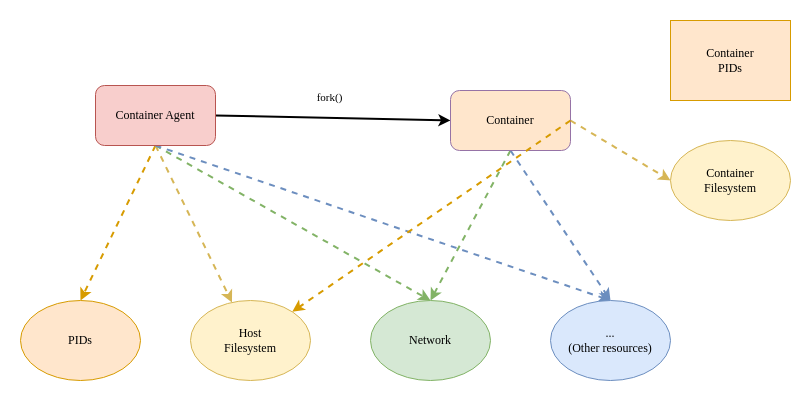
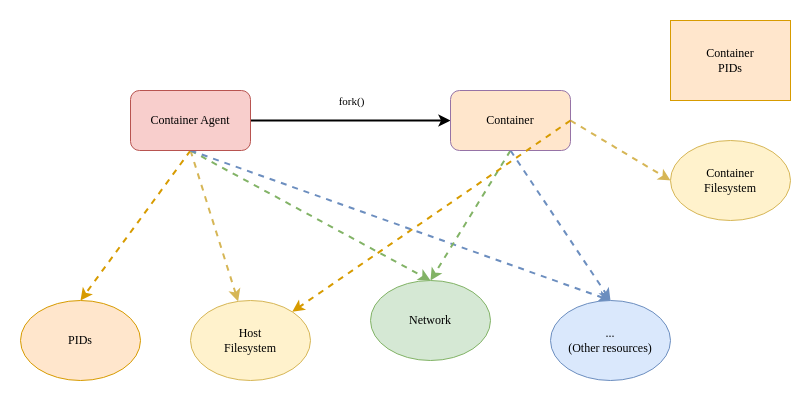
node "Container Agent": moved (156, 116) -> (191, 121)
node "Network": moved (431, 341) -> (431, 321)
